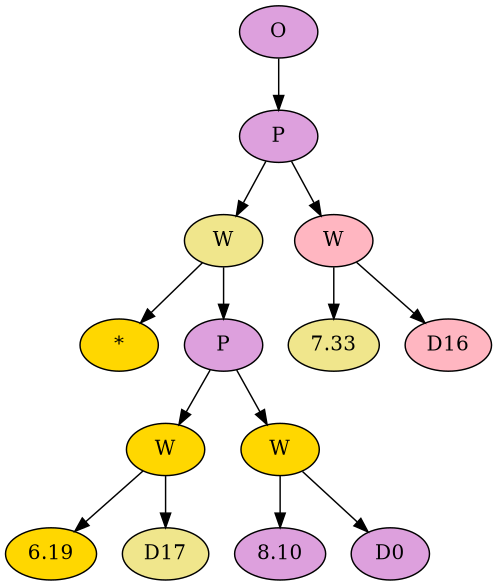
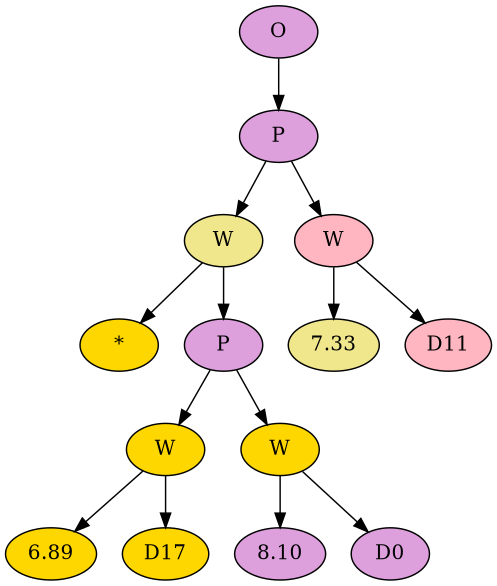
node "D16": label "D16" -> "D11"
node "6.19": label "6.19" -> "6.89"
node "D17": fillcolor khaki -> gold
